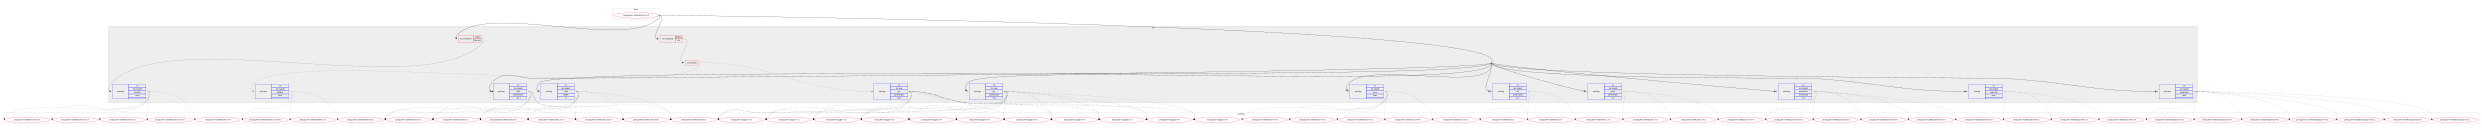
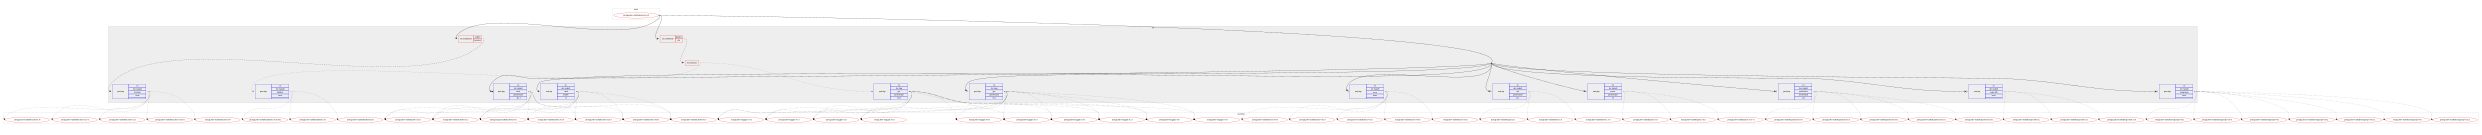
node "portage://dev-lang/ghc-7.8.4": removed
node "portage://dev-haskell/mtl-2.2.1": label "portage://dev-haskell/mtl-2.2.1" -> "portage://dev-haskell/regex-2.2.1"
